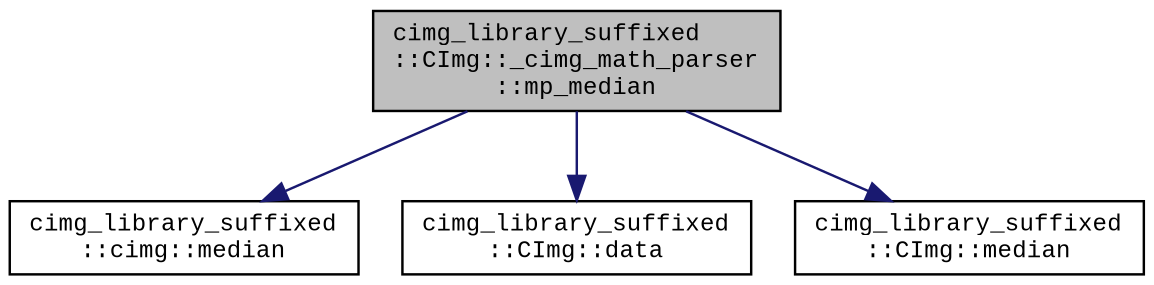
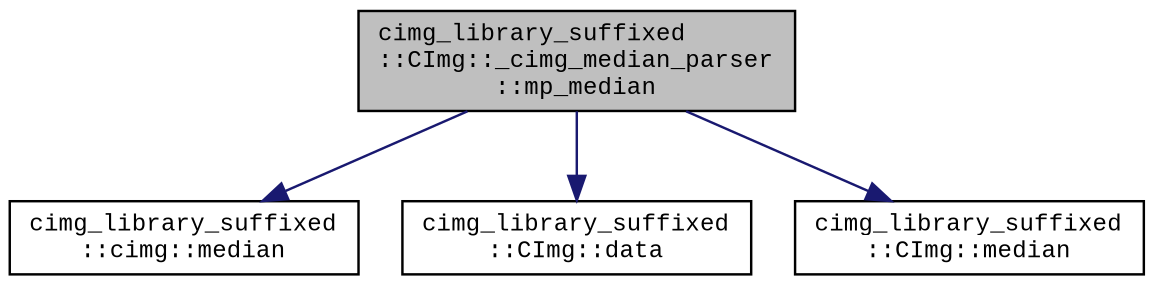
node "cimg_library_suffixed ::CImg::_cimg_math_parser ::mp_median": label "cimg_library_suffixed ::CImg::_cimg_math_parser ::mp_median" -> "cimg_library_suffixed ::CImg::_cimg_median_parser ::mp_median"
